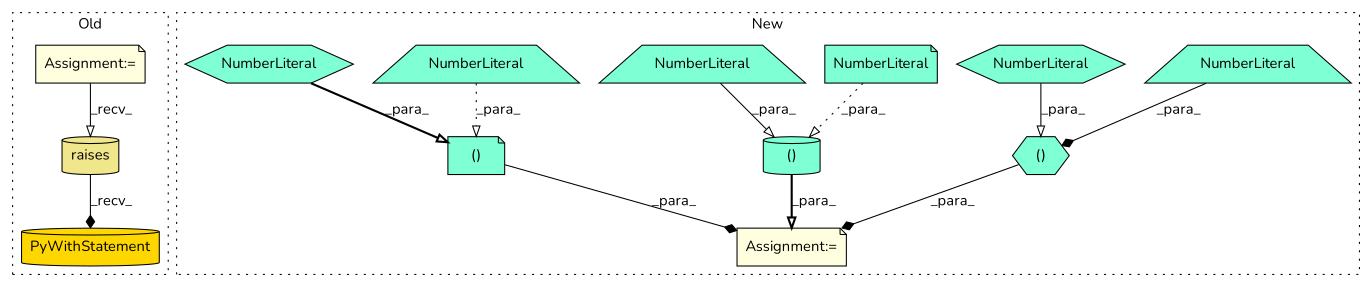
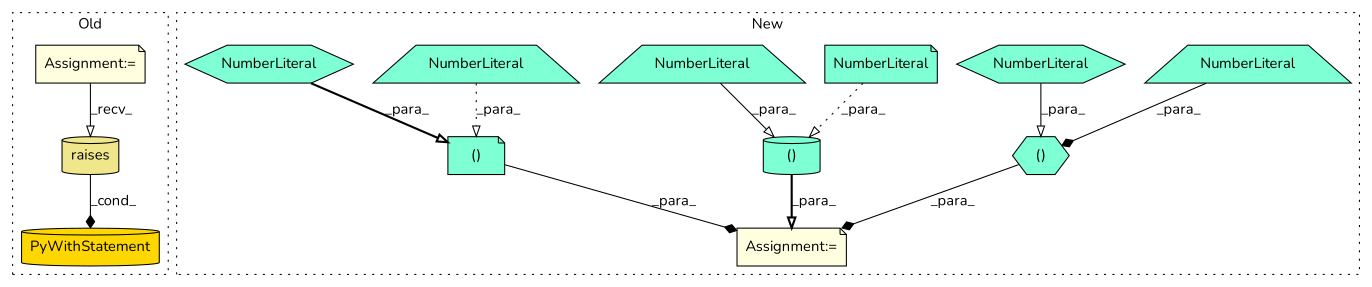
edge "raises" -> "PyWithStatement": label "_recv_" -> "_cond_"
